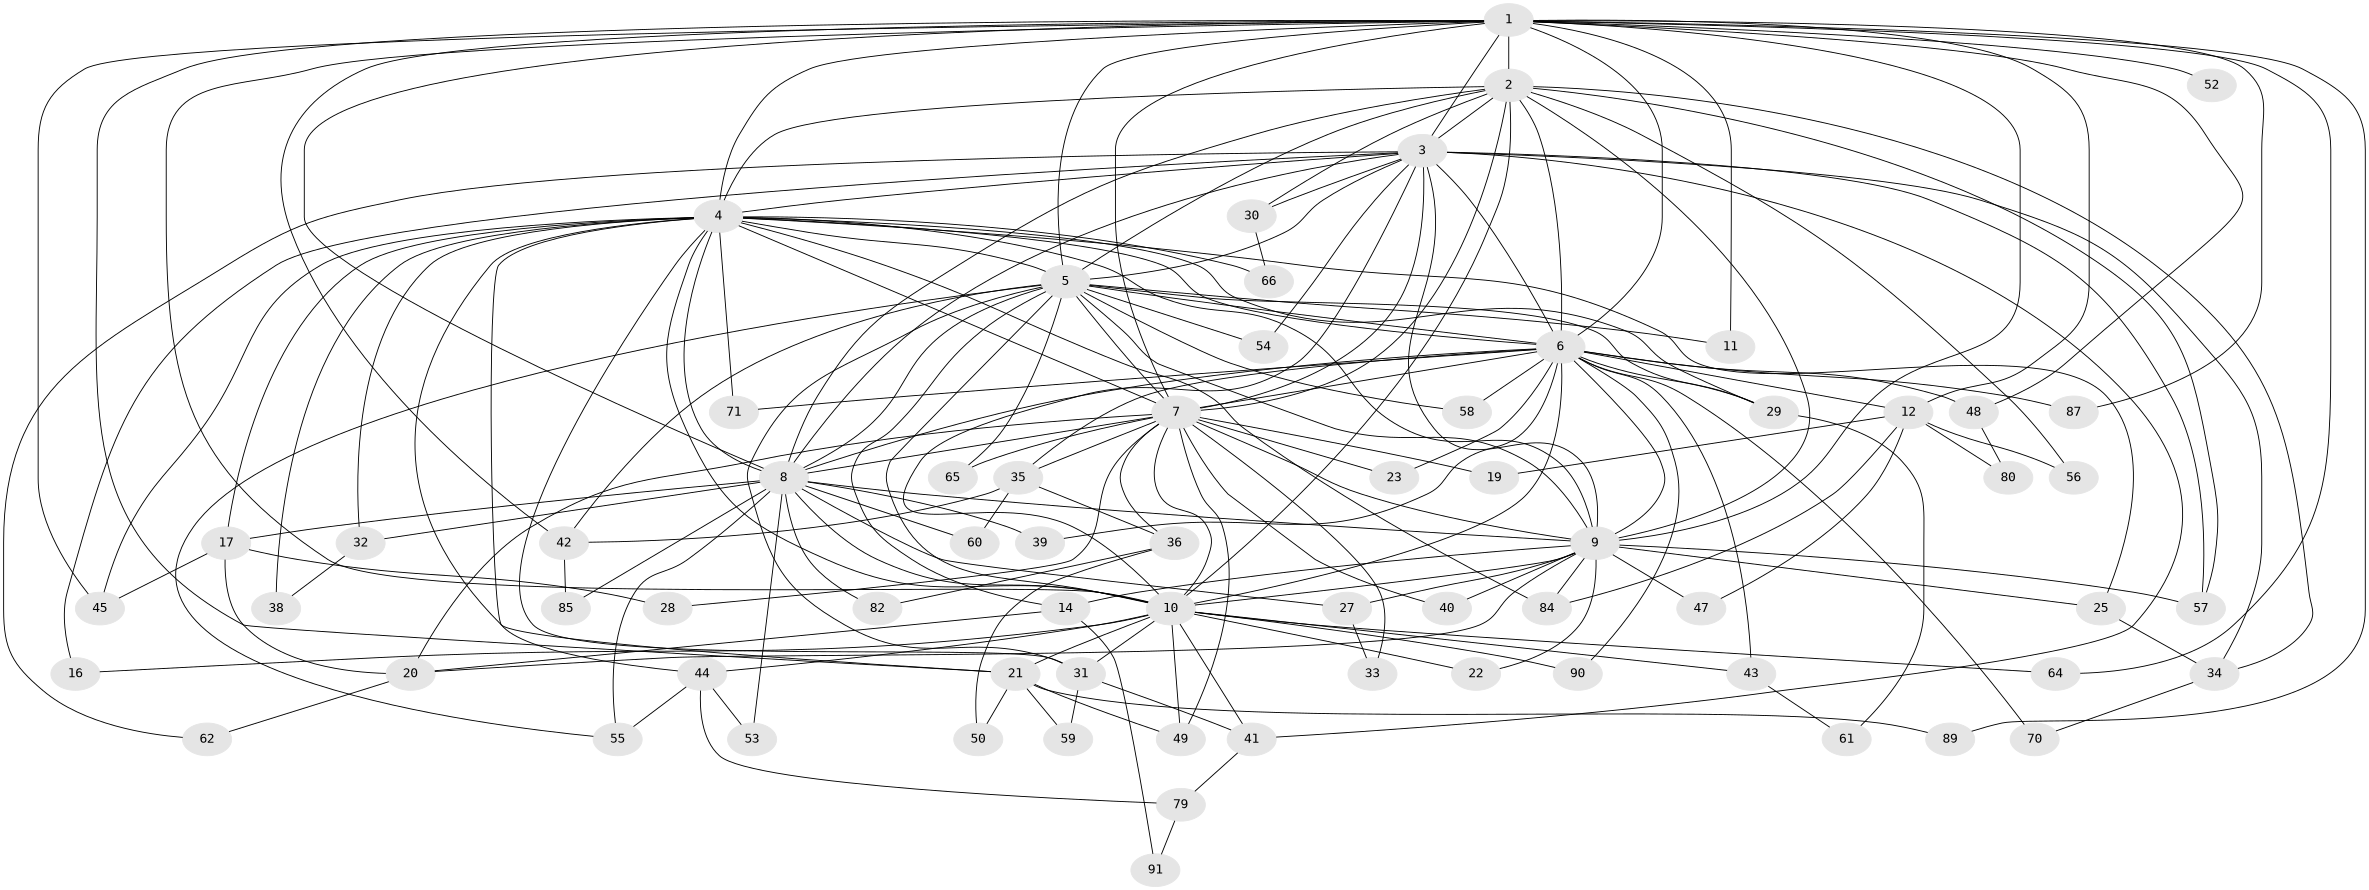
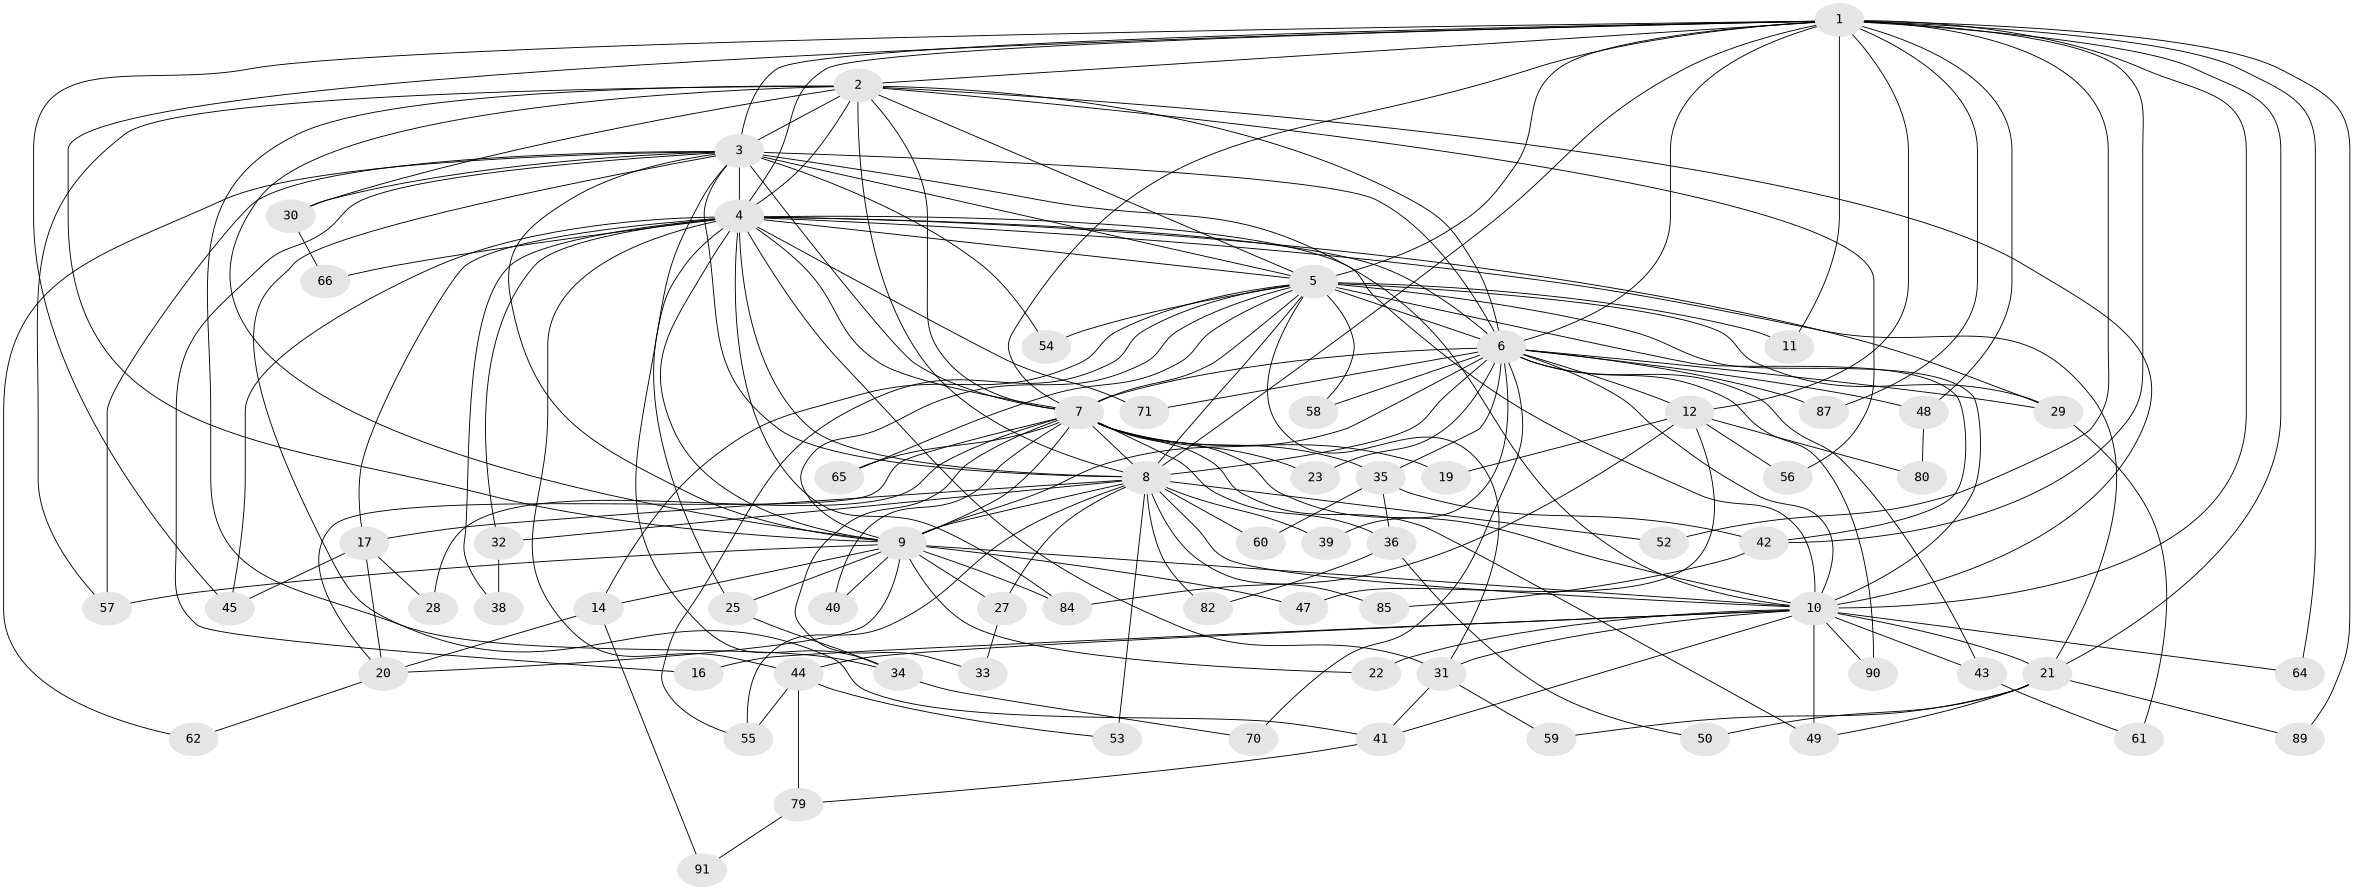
edge "8" -- "52": added
